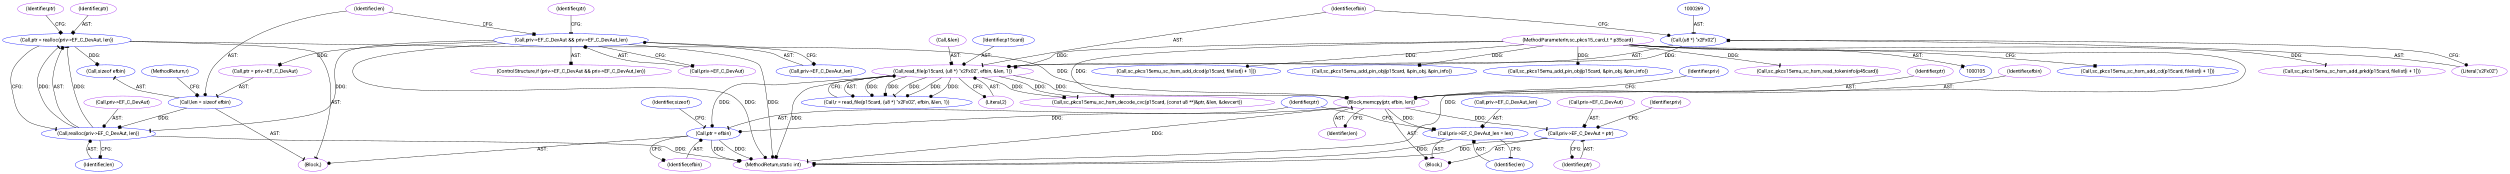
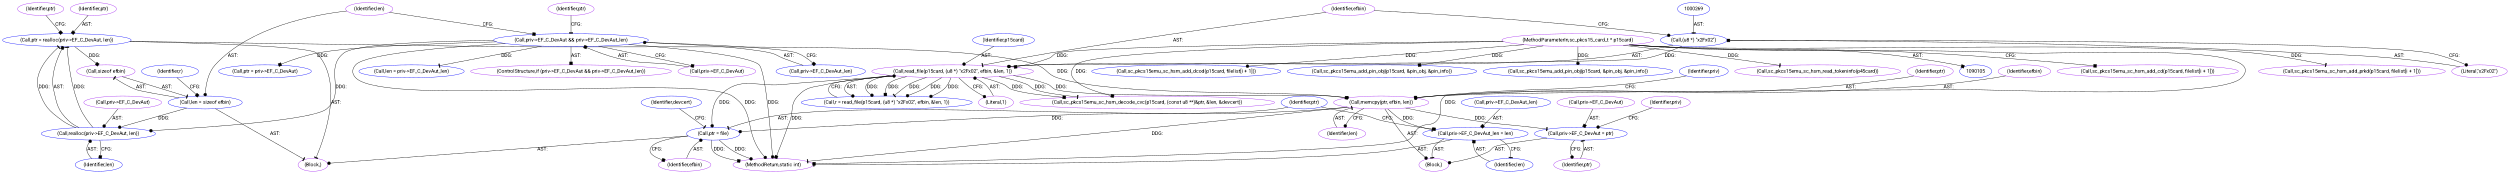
node "(Call,&len)": removed
node "(MethodParameterIn,sc_pkcs15_card_t * p35card)": label "(MethodParameterIn,sc_pkcs15_card_t * p35card)" -> "(MethodParameterIn,sc_pkcs15_card_t * p15card)"
node "(Call,sizeof efbin)": color blue -> purple
node "(MethodReturn,r)": label "(MethodReturn,r)" -> "(Identifier,r)"
node "(Call,ptr = priv->EF_C_DevAut)": color purple -> blue
node "(Call,len = priv->EF_C_DevAut_len)": added
node "1000105": label "1000105" -> "1090105"
node "(Call,sc_pkcs15emu_sc_hsm_add_cd(p15card, filelist[i + 1]))": color blue -> purple
edge "(Call,ptr = priv->EF_C_DevAut)" -> "(Call,len = sizeof efbin)": now "(Call,sizeof efbin)" -> "(Call,len = sizeof efbin)"
edge "(Call,priv->EF_C_DevAut && priv->EF_C_DevAut_len)" -> "(Call,realloc(priv->EF_C_DevAut, len))": arrowhead tee -> dot
edge "(Call,ptr = realloc(priv->EF_C_DevAut, len))" -> "(Call,realloc(priv->EF_C_DevAut, len))": removed, label "CFG:"
node "(Identifier,sizeof)": label "(Identifier,sizeof)" -> "(Identifier,devcert)"
node "(Literal,2)": label "(Literal,2)" -> "(Literal,1)"
node "(Block,memcpy(ptr, efbin, len))": label "(Block,memcpy(ptr, efbin, len))" -> "(Call,memcpy(ptr, efbin, len))"
edge "(Call,len = sizeof efbin)" -> "(Call,realloc(priv->EF_C_DevAut, len))": arrowhead box -> dot
node "(Call,ptr = efbin)": label "(Call,ptr = efbin)" -> "(Call,ptr = file)"
edge "(Call,realloc(priv->EF_C_DevAut, len))" -> "(MethodReturn,static int)": removed, label "DDG:"
edge "(Call,priv->EF_C_DevAut_len = len)" -> "(MethodReturn,static int)": label "DDG: " -> "AST: "
edge "(Call,priv->EF_C_DevAut = ptr)" -> "(MethodReturn,static int)": removed, label "DDG:"
